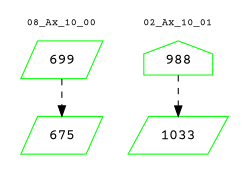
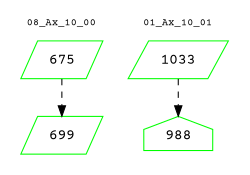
cluster "02_Ax_10_01": label "02_Ax_10_01" -> "01_Ax_10_01"
edge "988" -> "1033": reversed
edge "699" -> "675": reversed
